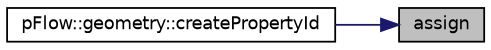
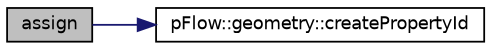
edge "pFlow::geometry::createPropertyId" -> "assign": reversed
